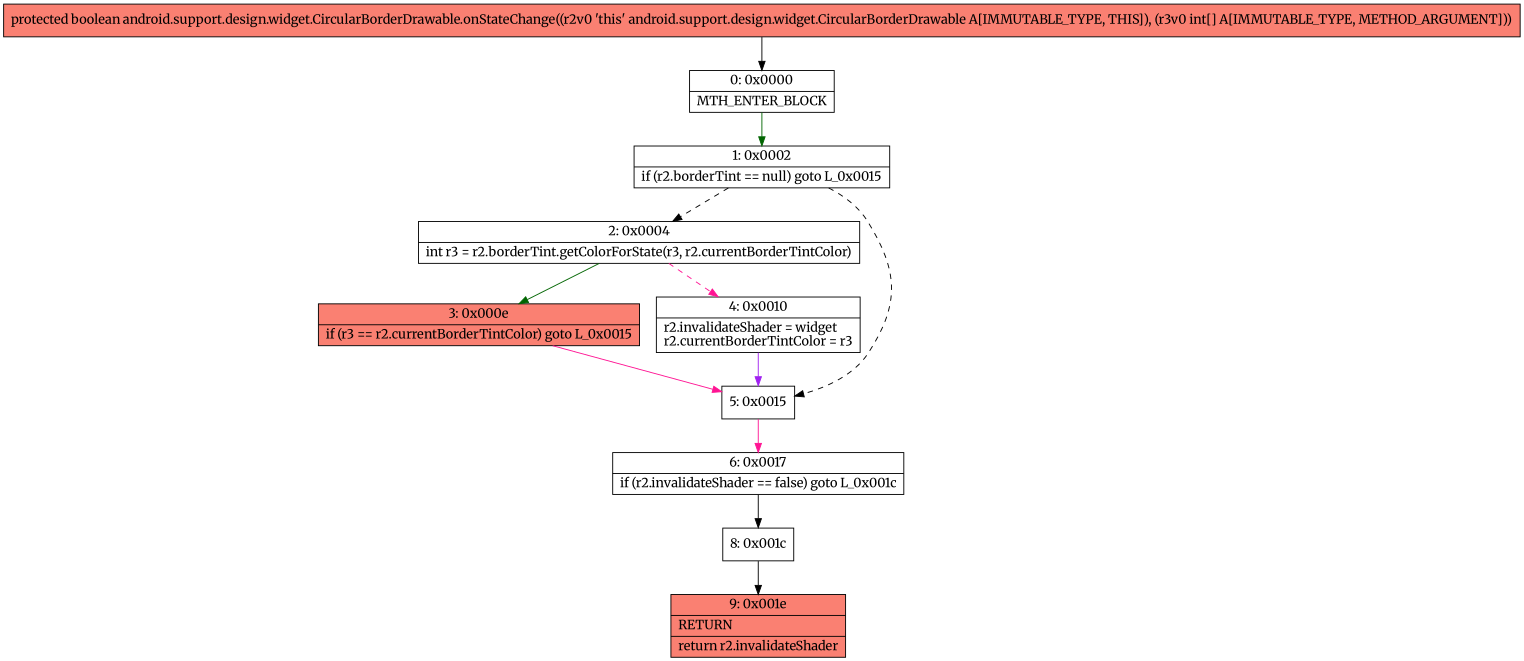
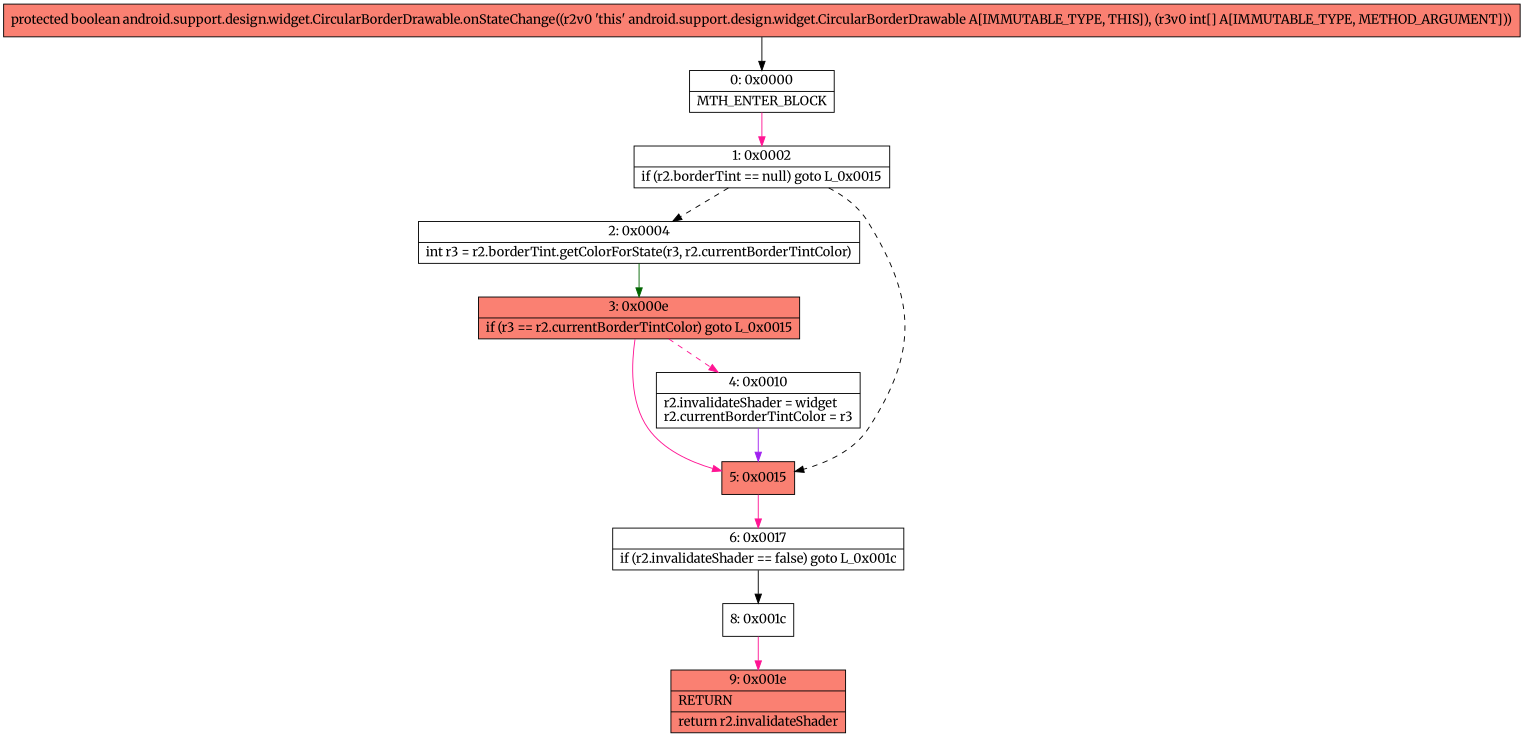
edge "0: 0x0000" -> "1: 0x0002": color darkgreen -> deeppink
edge "2: 0x0004" -> "4: 0x0010": now "3: 0x000e" -> "4: 0x0010"
node "5: 0x0015": fillcolor white -> salmon
edge "8: 0x001c" -> "9: 0x001e": color black -> deeppink
